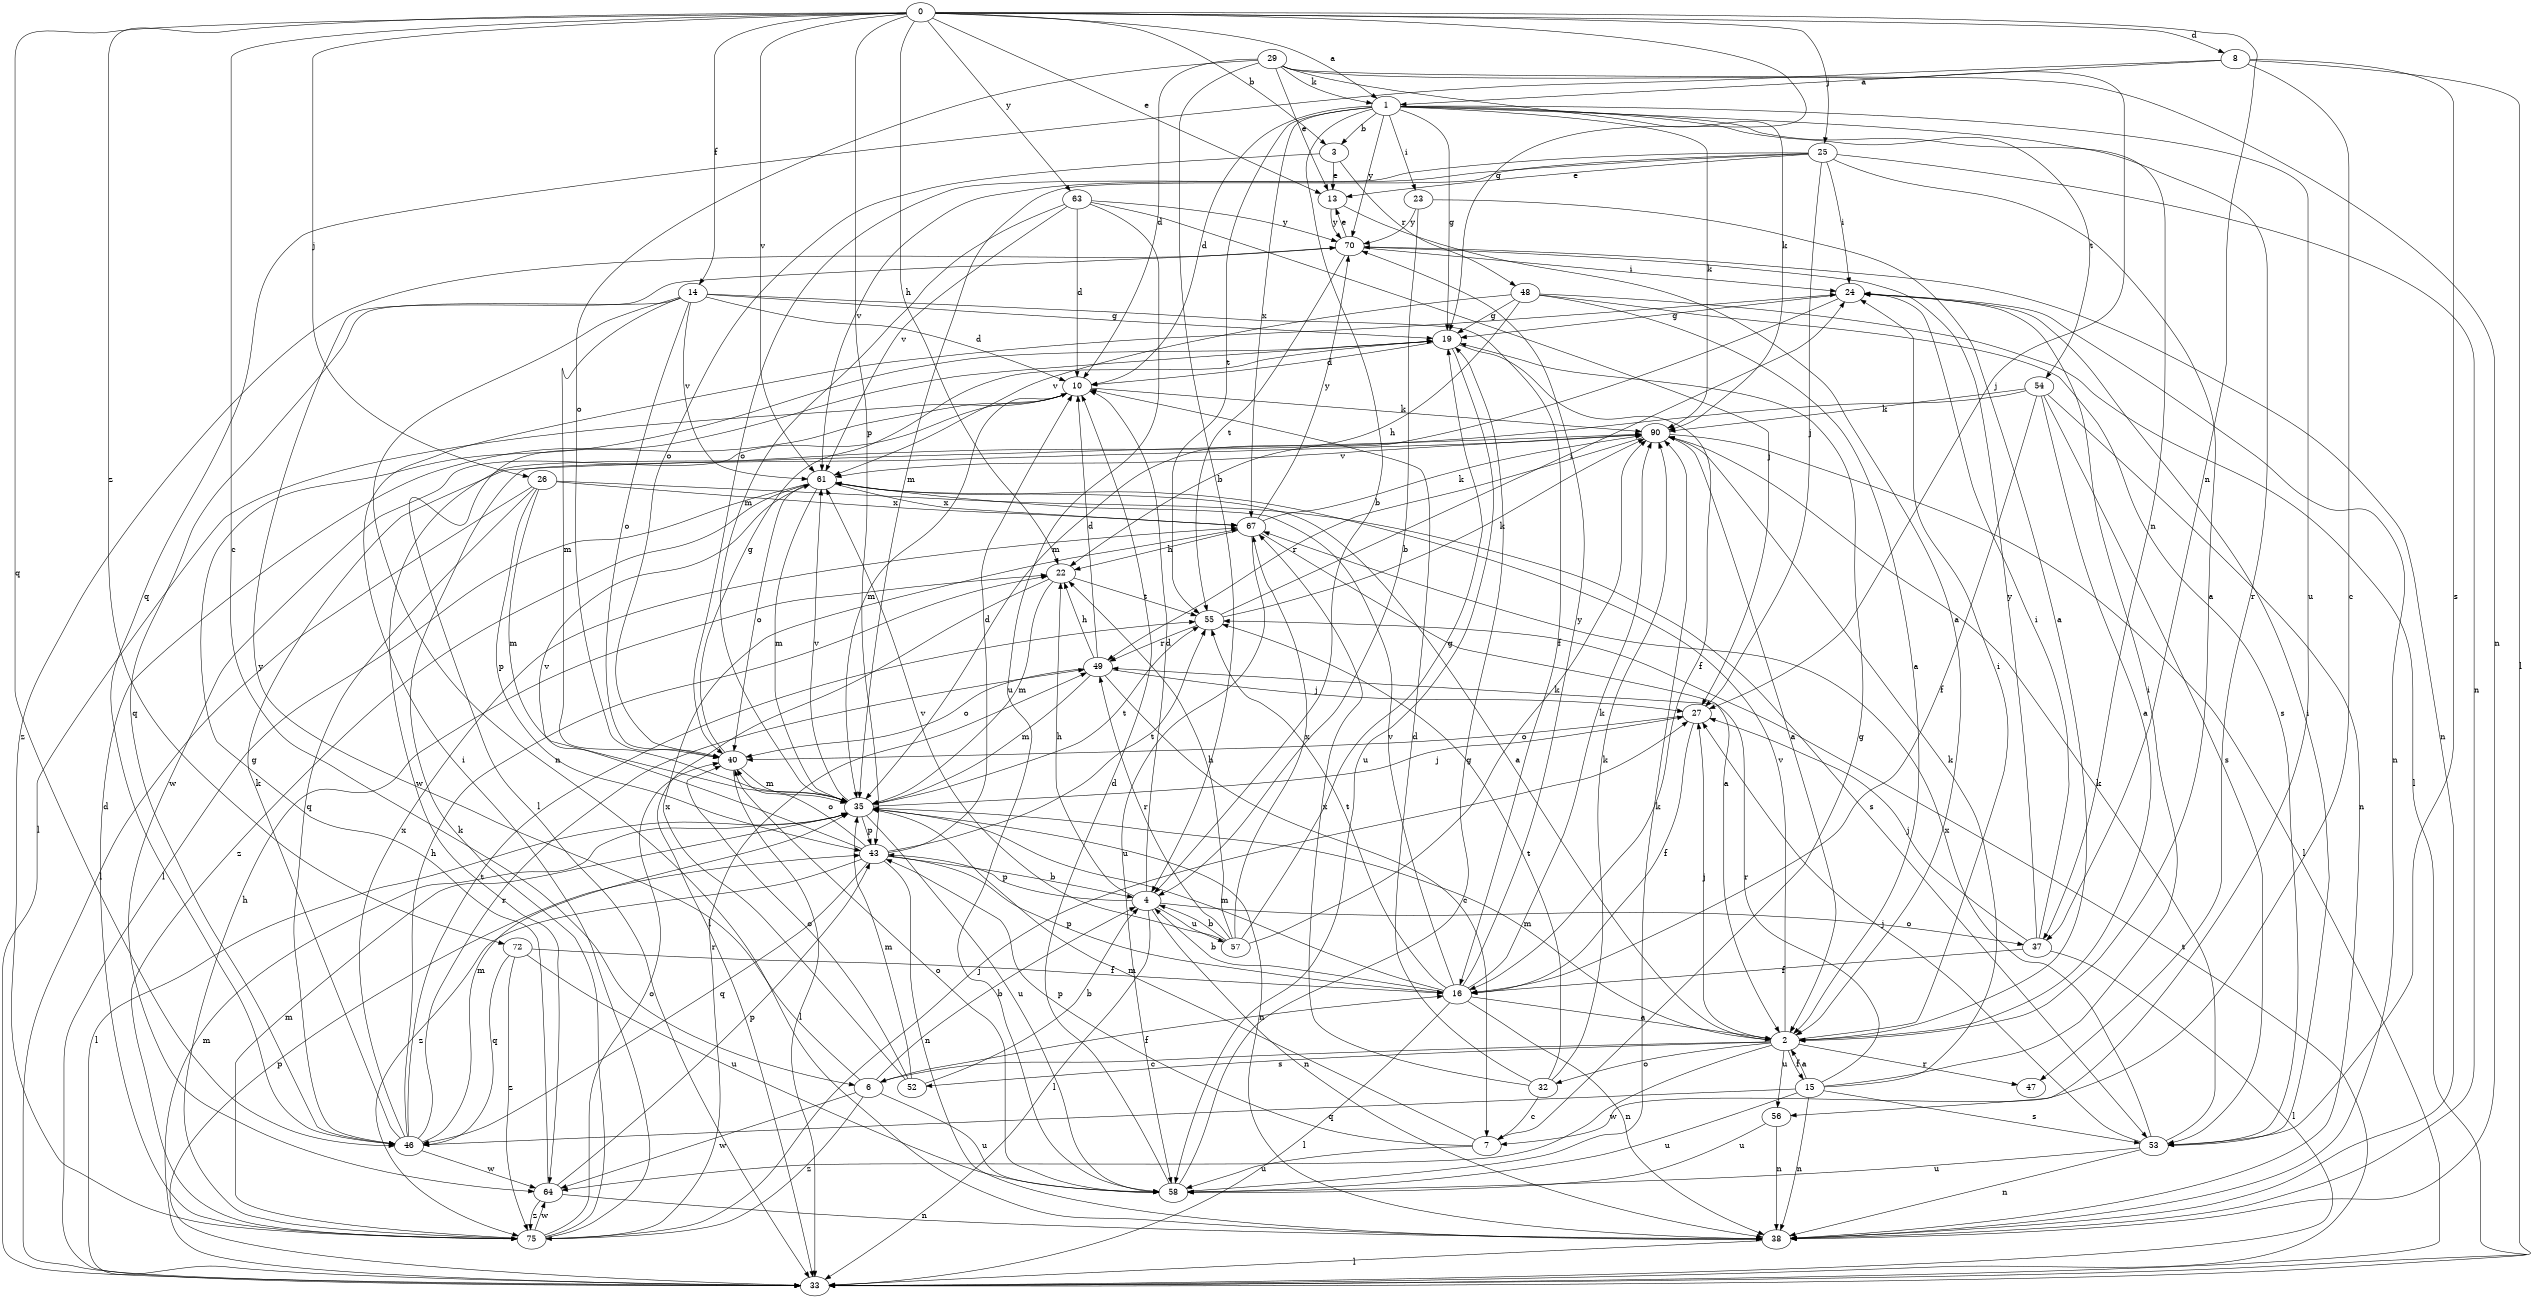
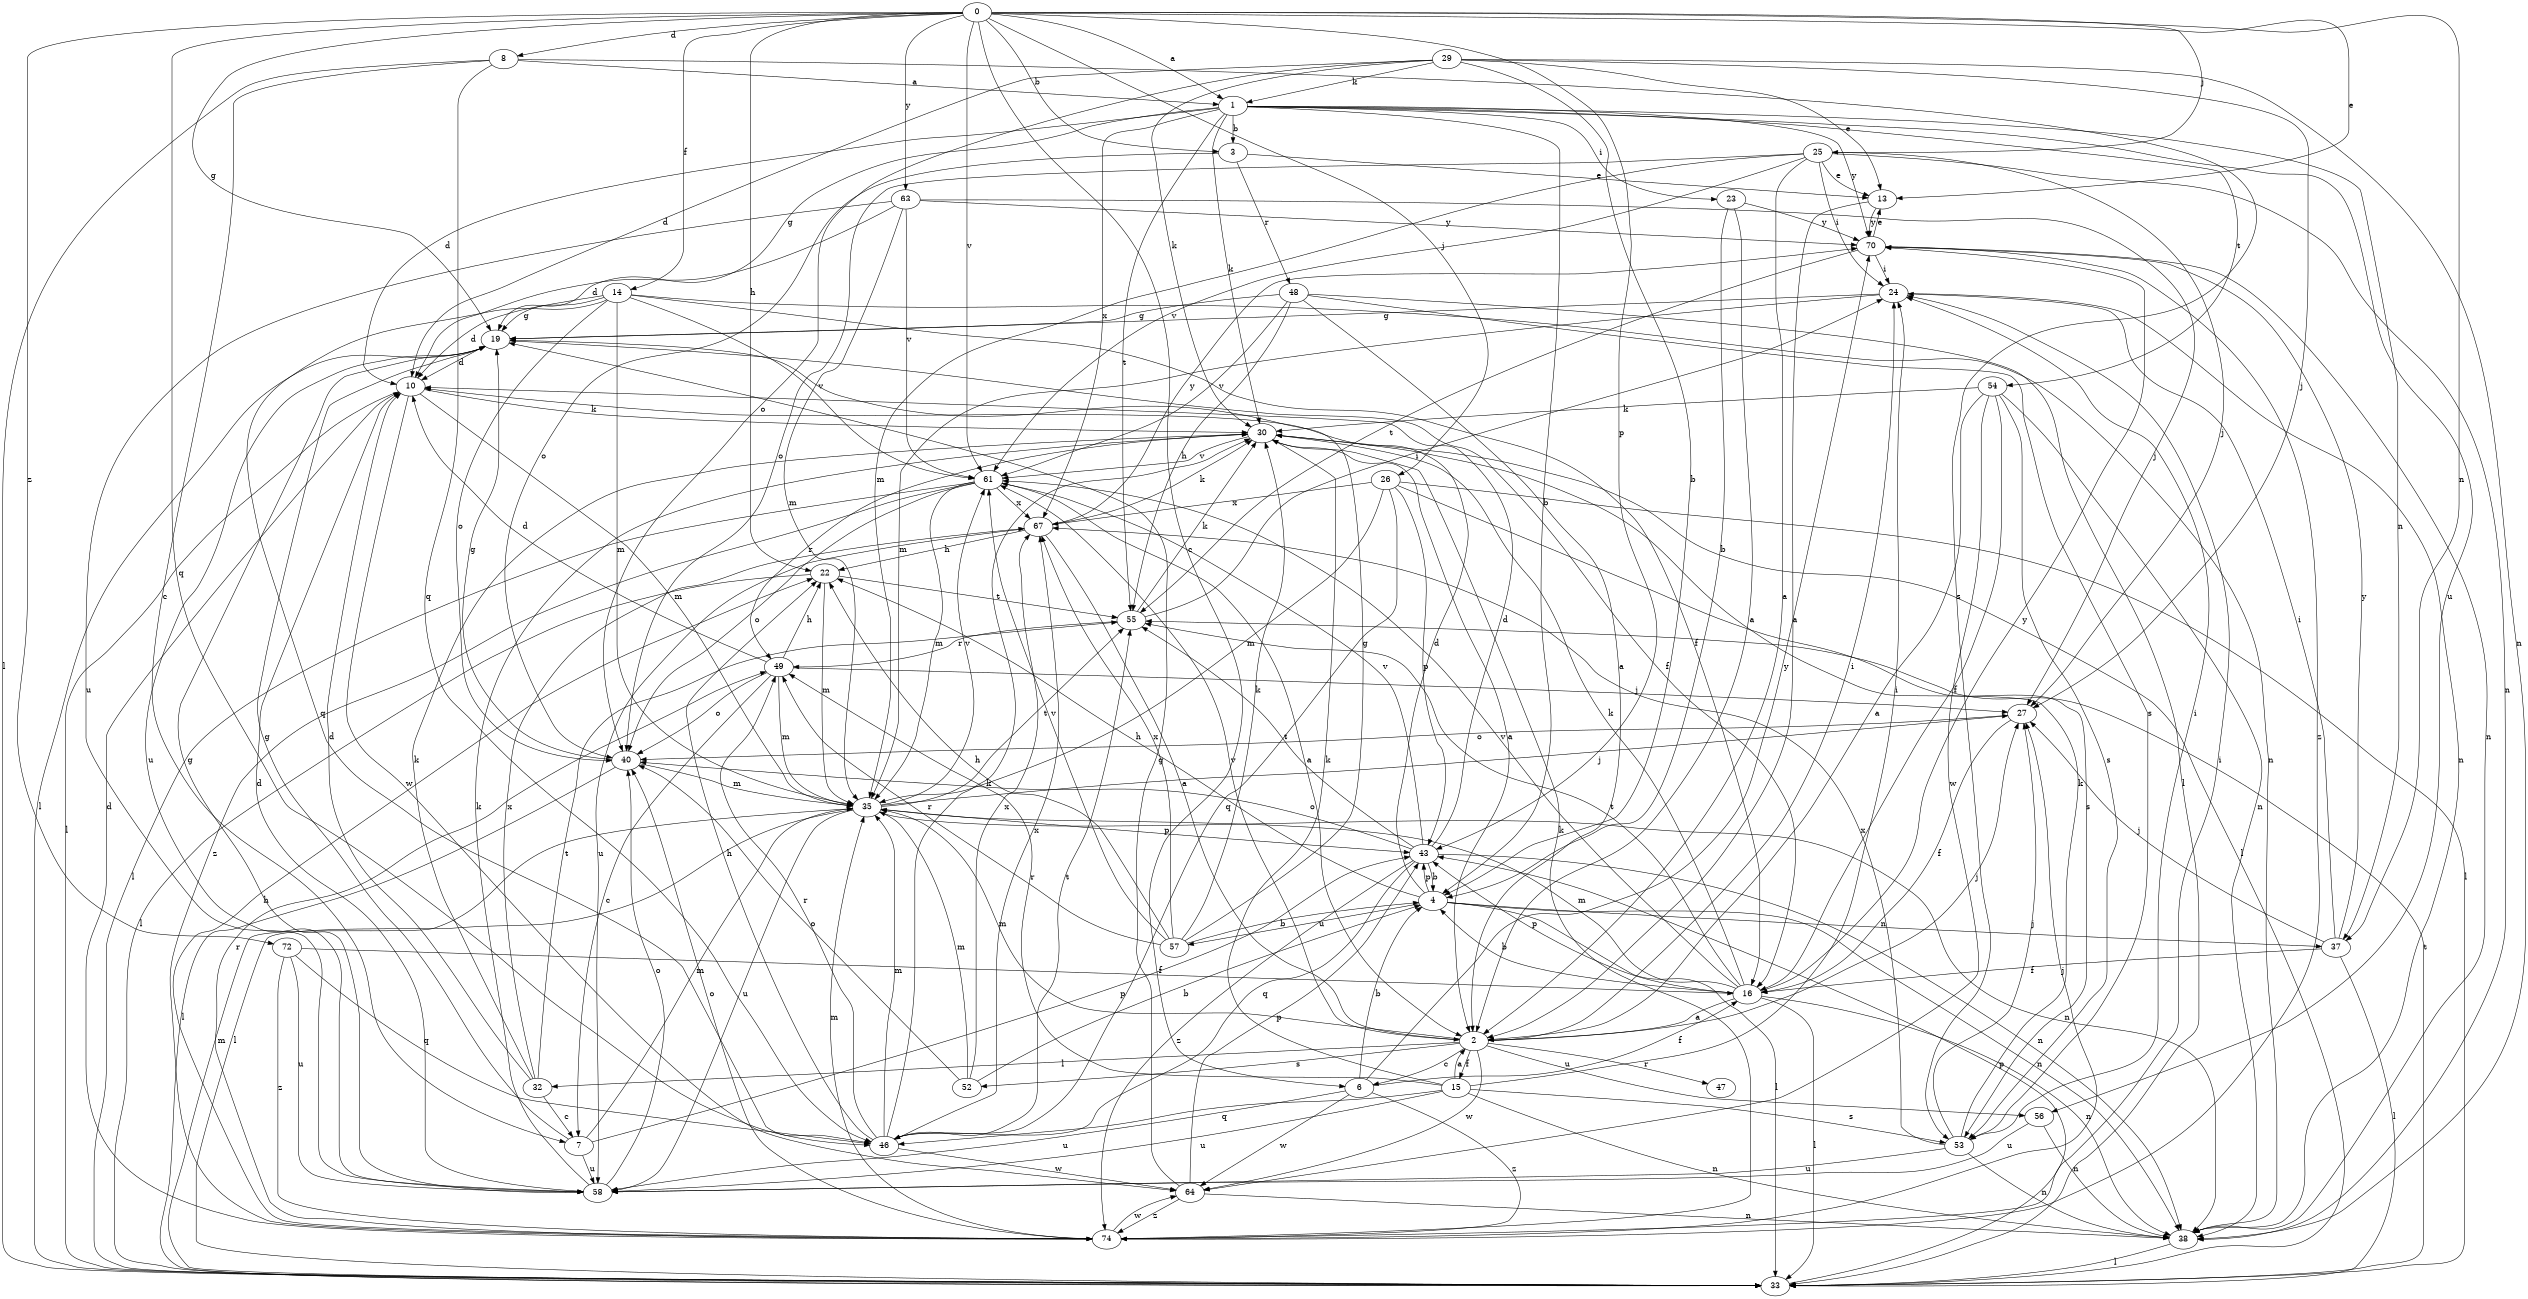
edge "1" -> "47": removed, label "r"
node "90": label "90" -> "30"
edge "48" -> "22": now "48" -> "55"
edge "4" -> "37": label "o" -> "n"
edge "43" -> "16": reversed
edge "2" -> "32": label "o" -> "l"
node "75": label "75" -> "74"
